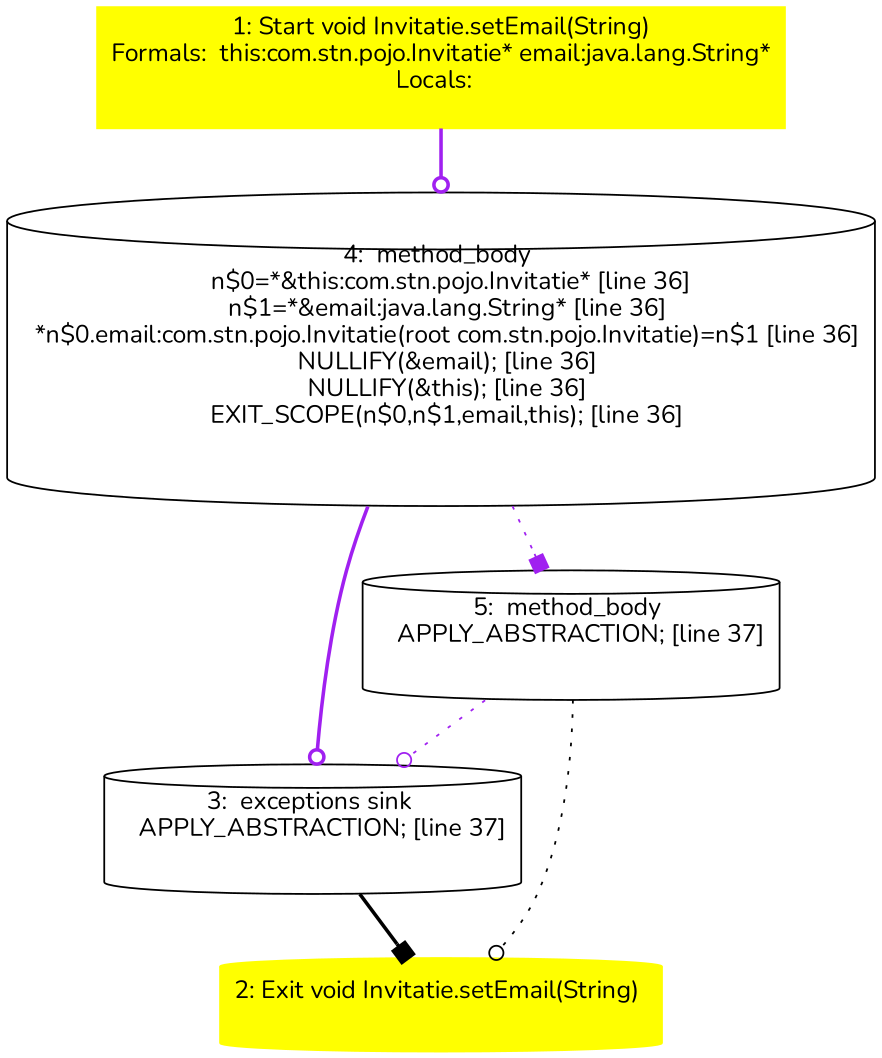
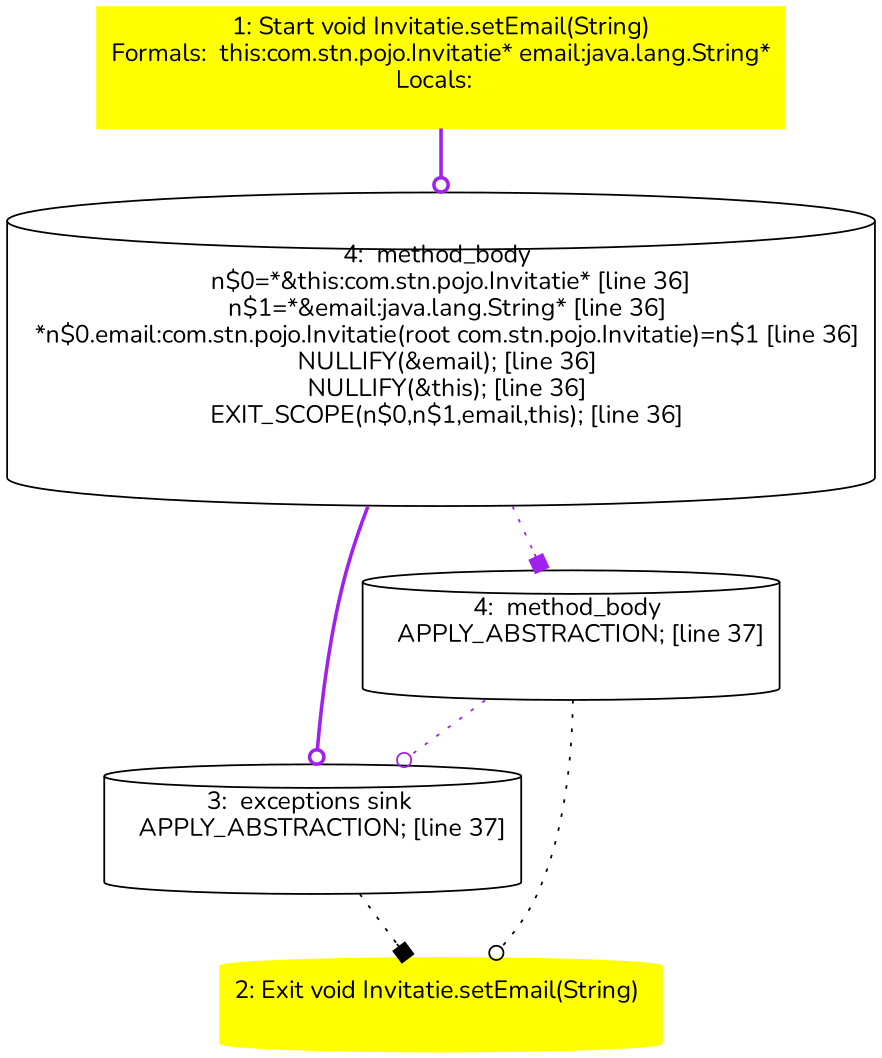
node "5:  method_body APPLY_ABSTRACTION; [line 37]": label "5:  method_body APPLY_ABSTRACTION; [line 37]" -> "4:  method_body APPLY_ABSTRACTION; [line 37]"
edge "3:  exceptions sink APPLY_ABSTRACTION; [line 37]" -> "2: Exit void Invitatie.setEmail(String)": style bold -> dotted
